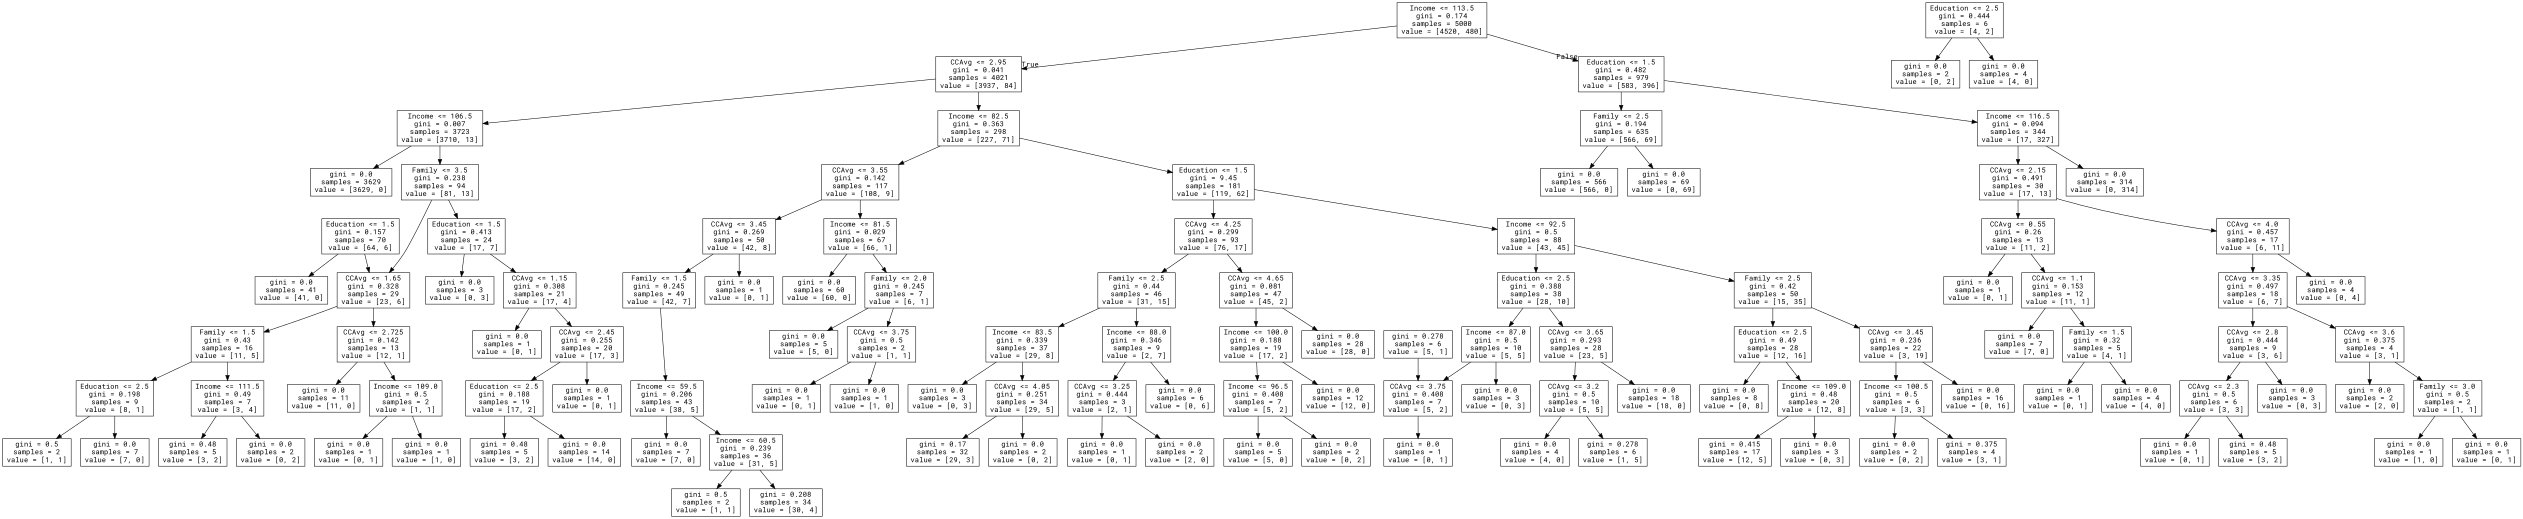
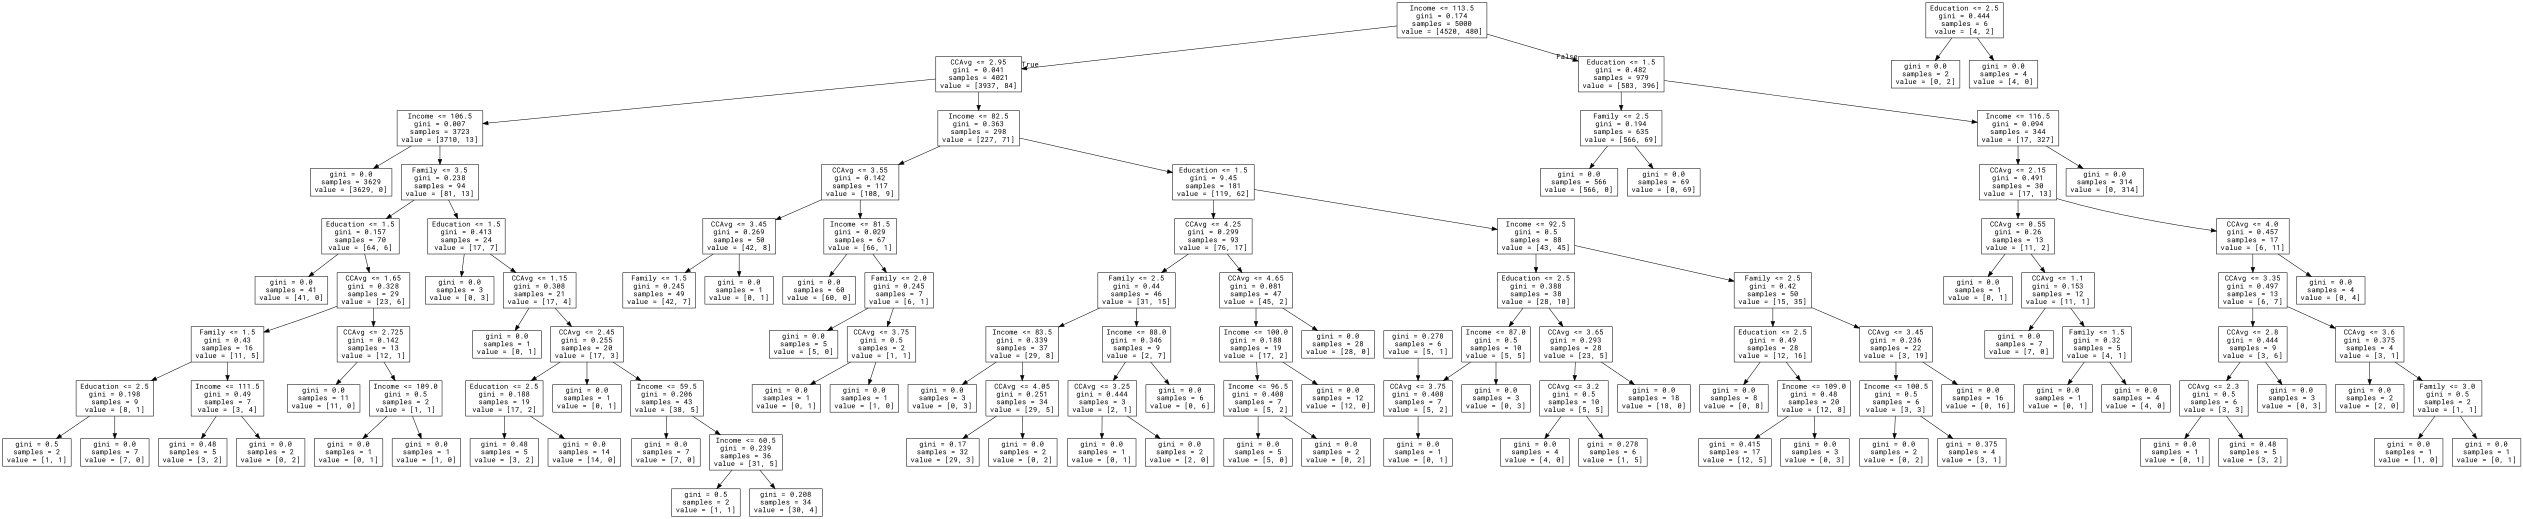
edge "Family <= 3.5 gini = 0.238 samples = 94 value = [81, 13]" -> "CCAvg <= 1.65 gini = 0.328 samples = 29 value = [23, 6]": now "Family <= 3.5 gini = 0.238 samples = 94 value = [81, 13]" -> "Education <= 1.5 gini = 0.157 samples = 70 value = [64, 6]"
node "CCAvg <= 3.35 gini = 0.497 samples = 18 value = [6, 7]": label "CCAvg <= 3.35 gini = 0.497 samples = 18 value = [6, 7]" -> "CCAvg <= 3.35 gini = 0.497 samples = 13 value = [6, 7]"
edge "Family <= 1.5 gini = 0.245 samples = 49 value = [42, 7]" -> "Income <= 59.5 gini = 0.206 samples = 43 value = [38, 5]": now "CCAvg <= 2.45 gini = 0.255 samples = 20 value = [17, 3]" -> "Income <= 59.5 gini = 0.206 samples = 43 value = [38, 5]"
